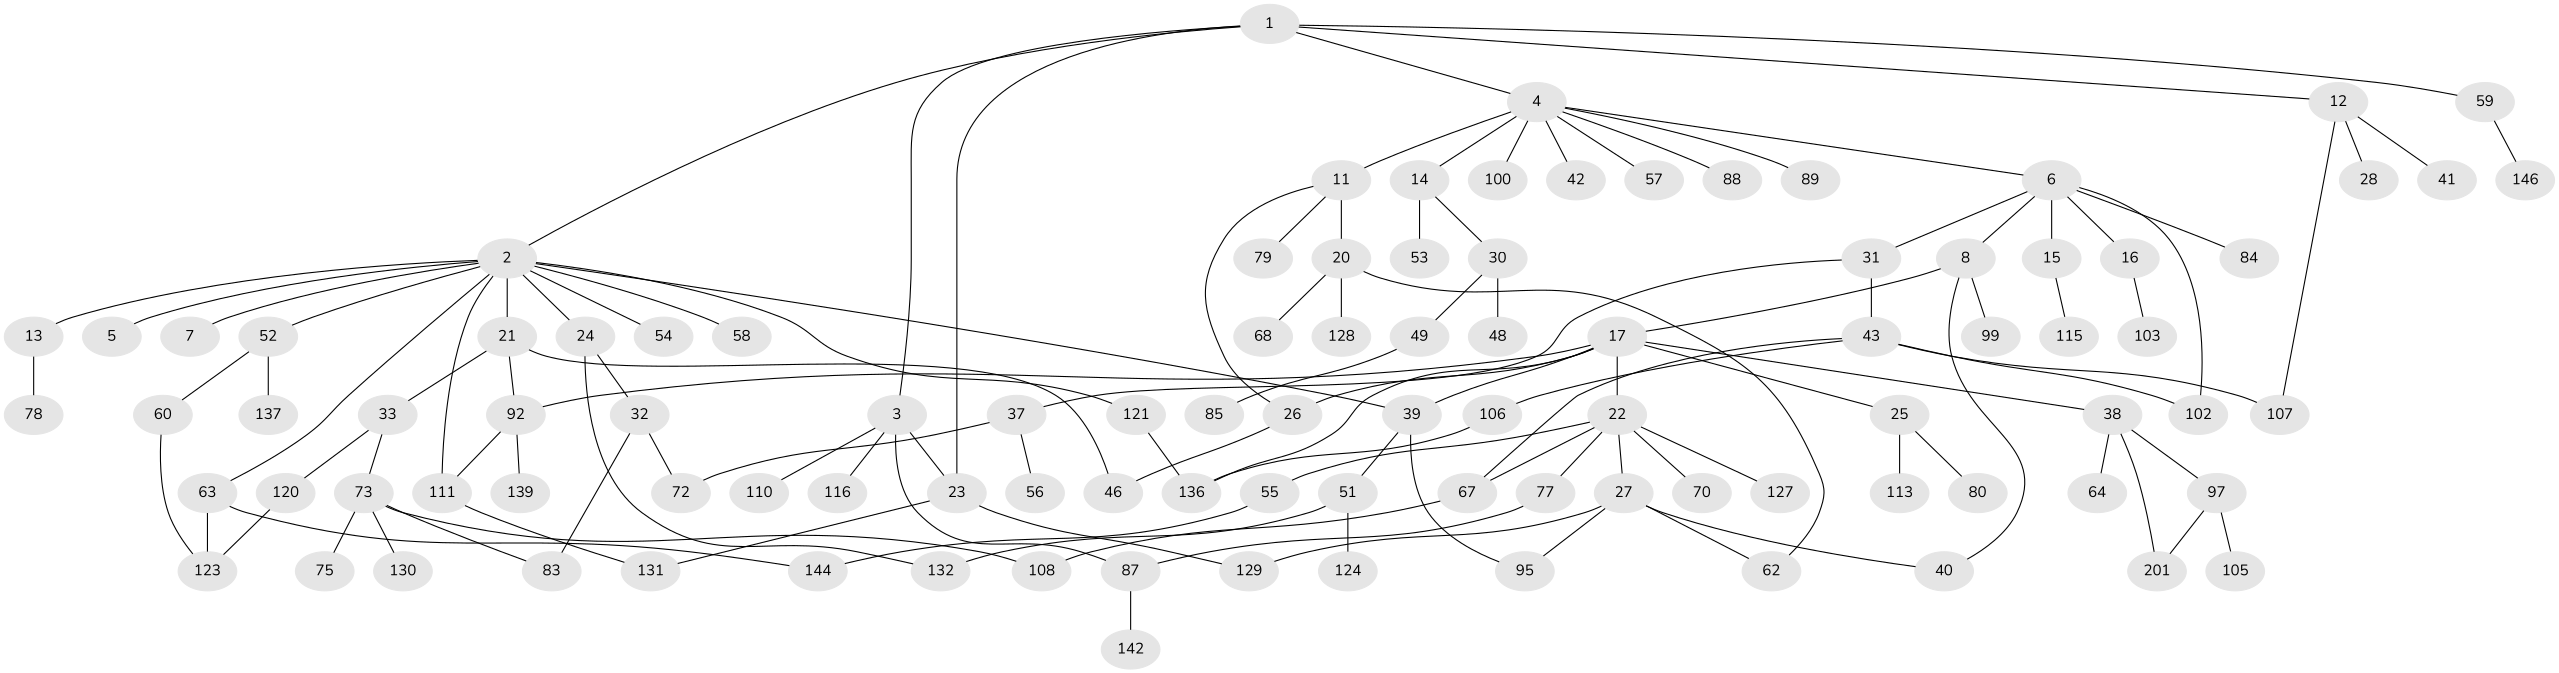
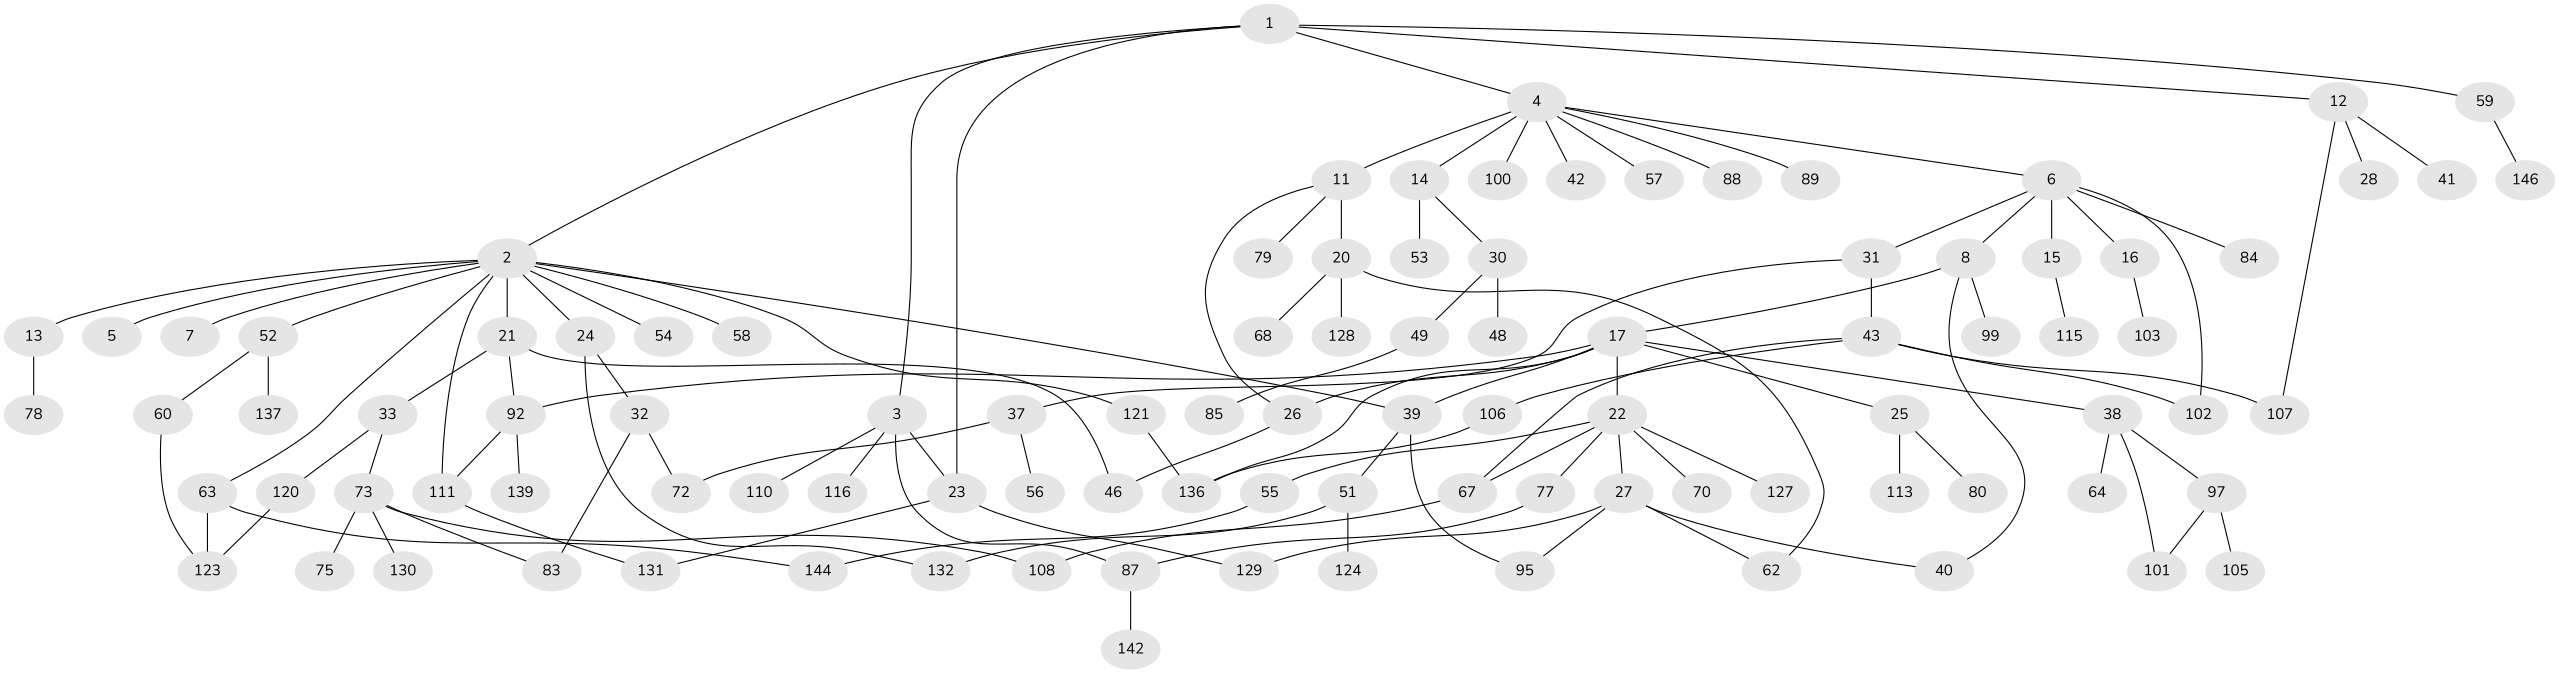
node "201": label "201" -> "101"
